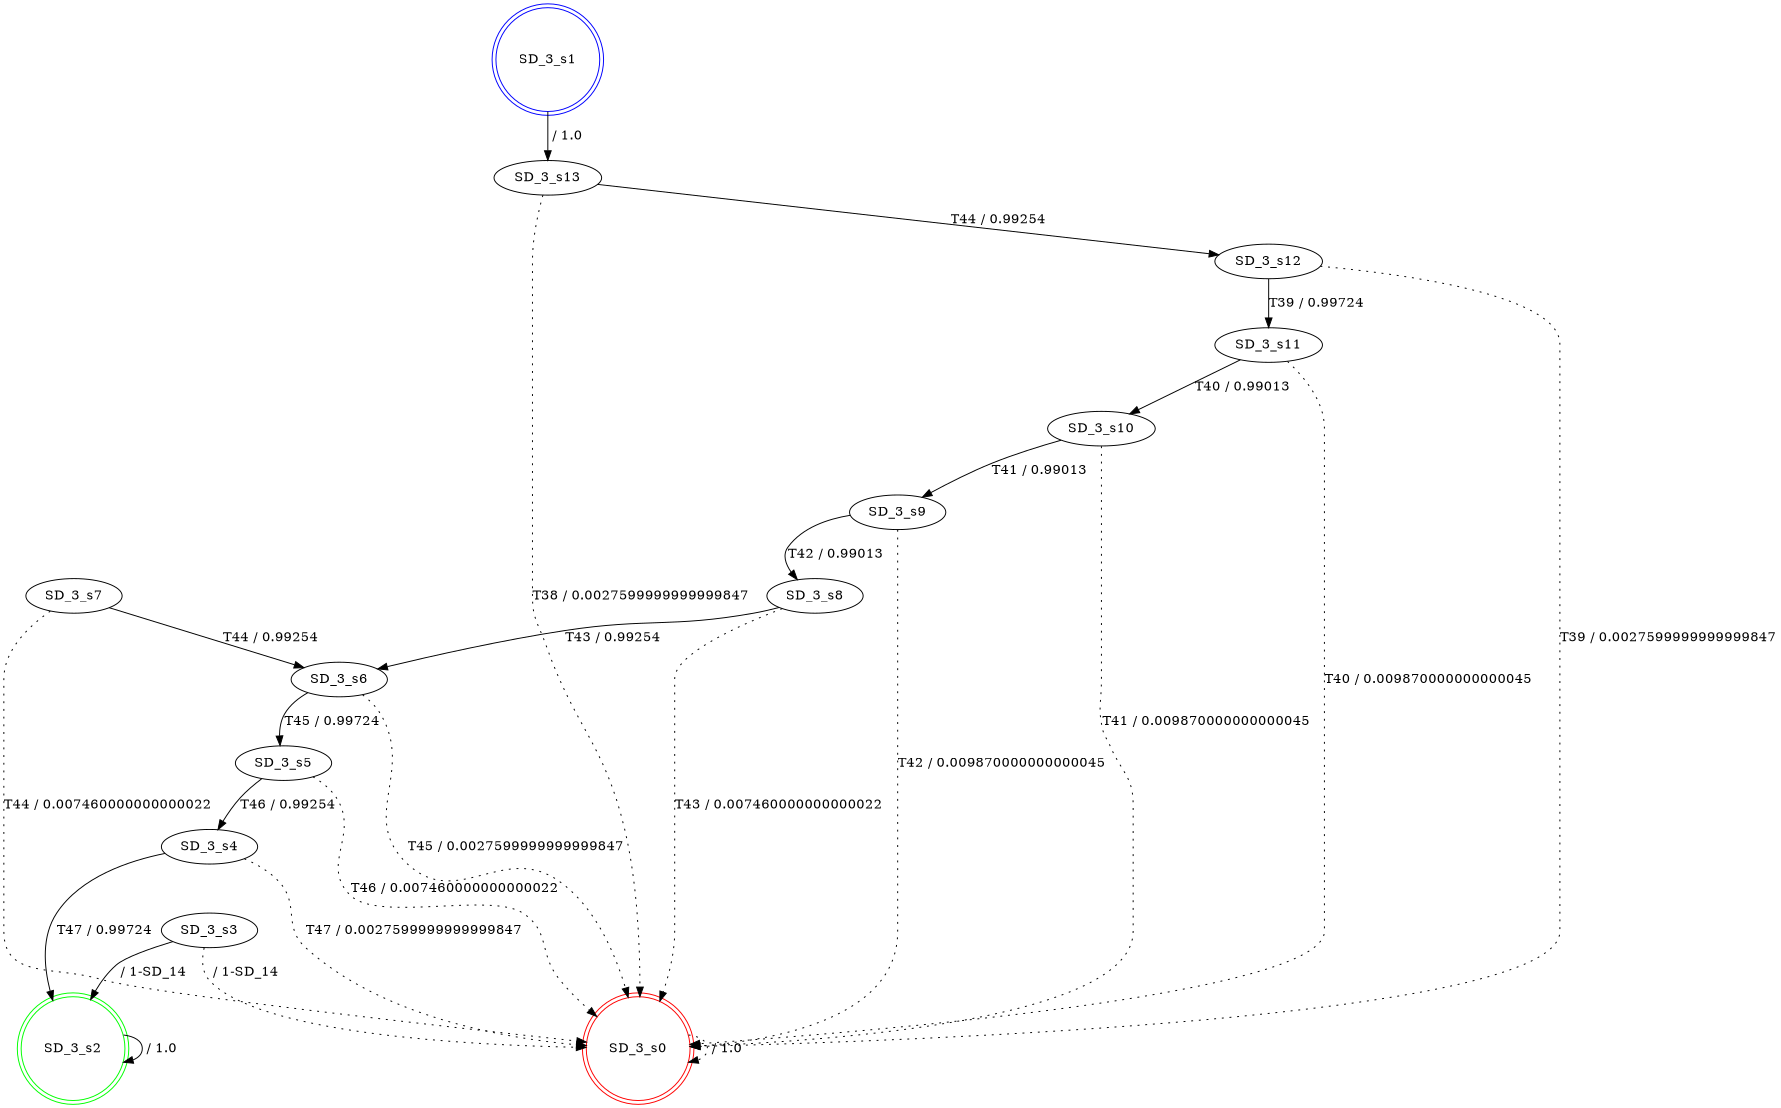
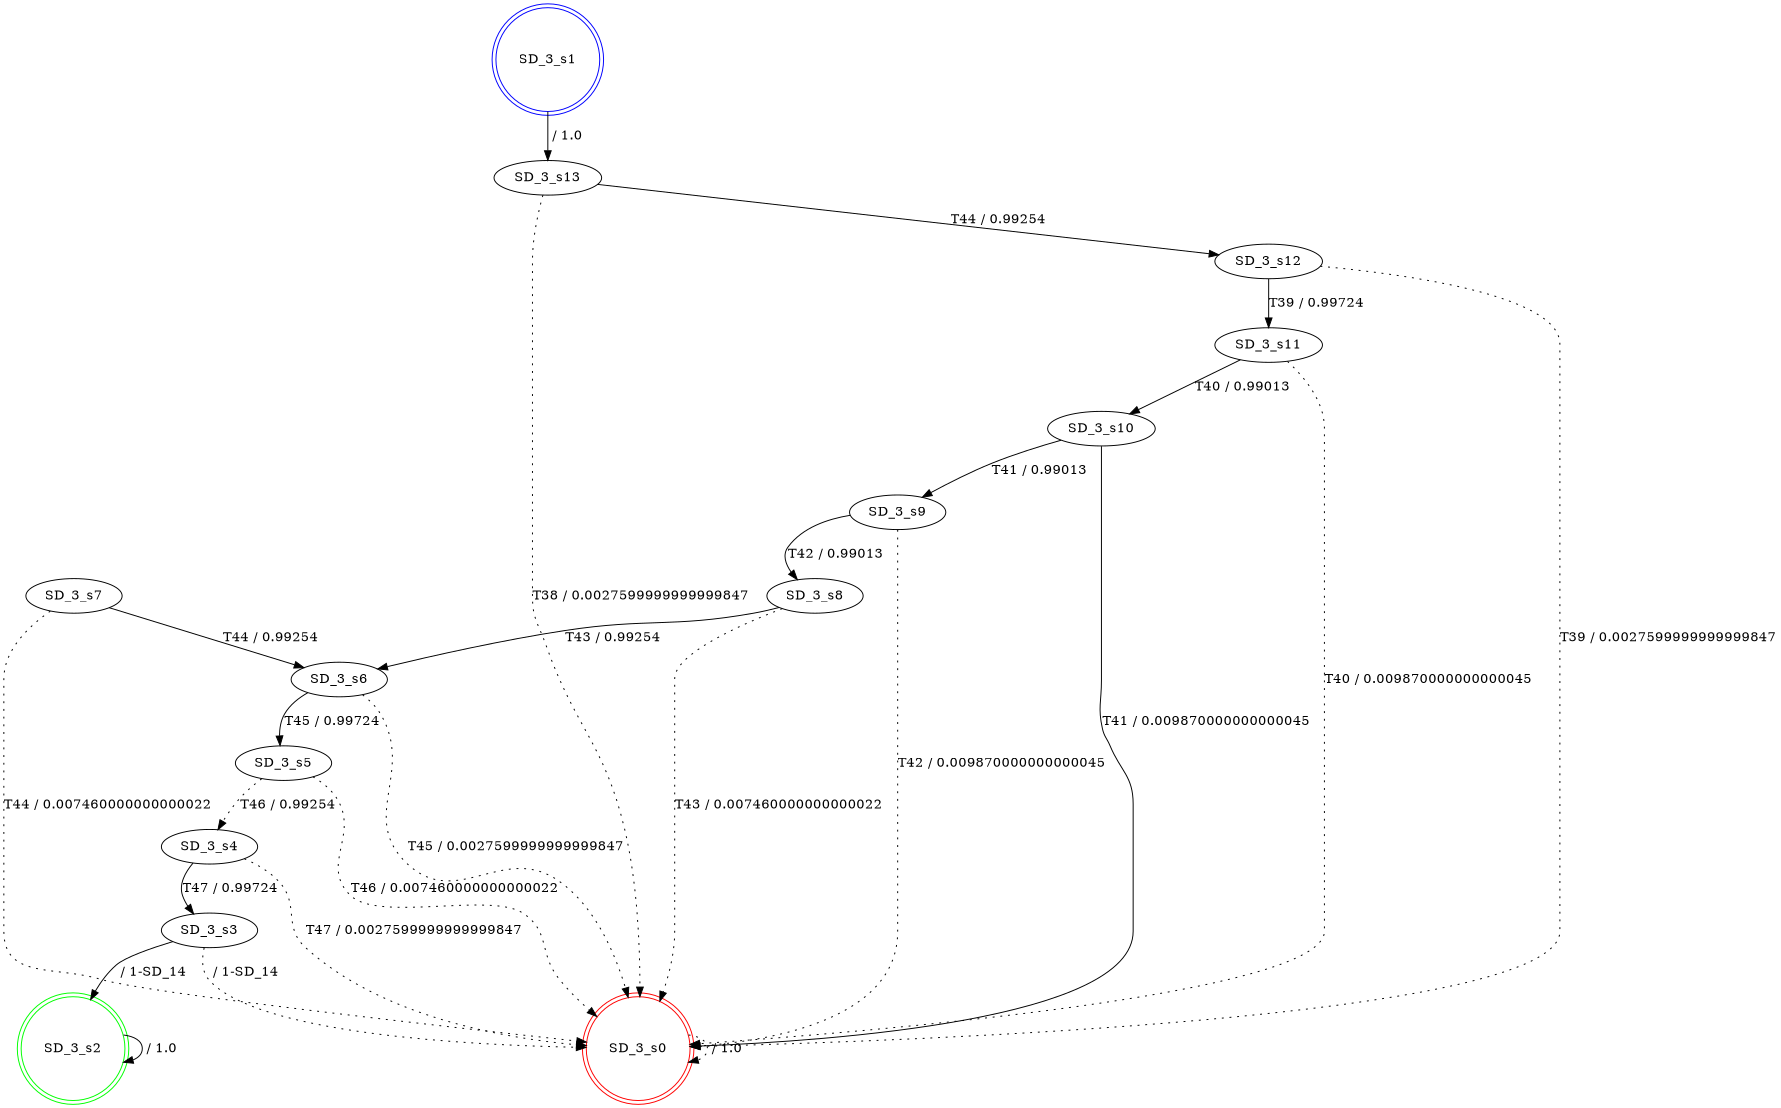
edge "SD_3_s5" -> "SD_3_s4": style solid -> dotted
edge "SD_3_s4" -> "SD_3_s2": now "SD_3_s4" -> "SD_3_s3"
edge "SD_3_s10" -> "SD_3_s0": style dotted -> solid
